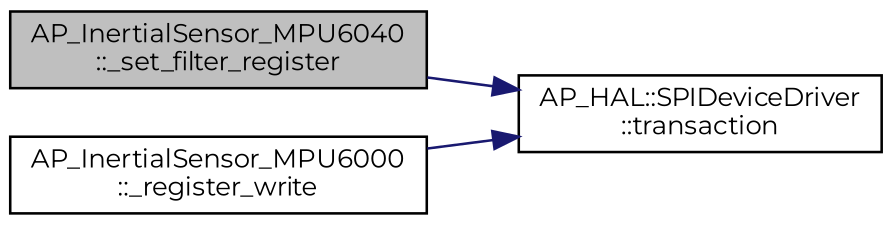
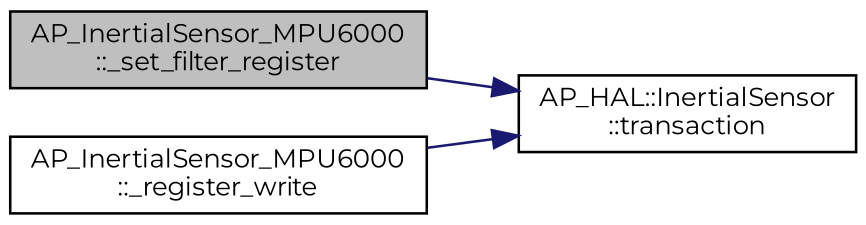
node "AP_InertialSensor_MPU6040 ::_set_filter_register": label "AP_InertialSensor_MPU6040 ::_set_filter_register" -> "AP_InertialSensor_MPU6000 ::_set_filter_register"
node "AP_HAL::SPIDeviceDriver ::transaction": label "AP_HAL::SPIDeviceDriver ::transaction" -> "AP_HAL::InertialSensor ::transaction"
